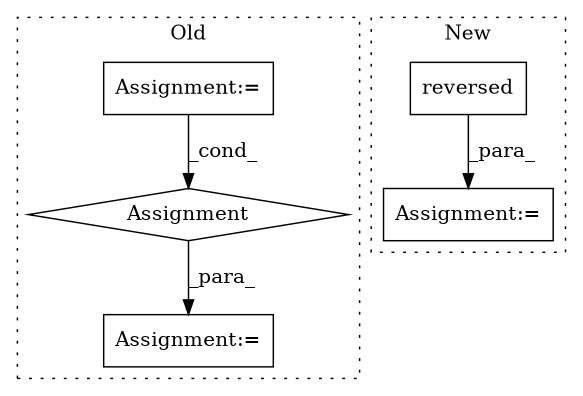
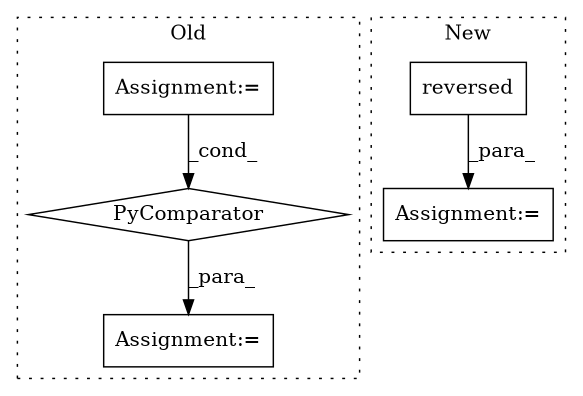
node "Assignment": label "Assignment" -> "PyComparator"
